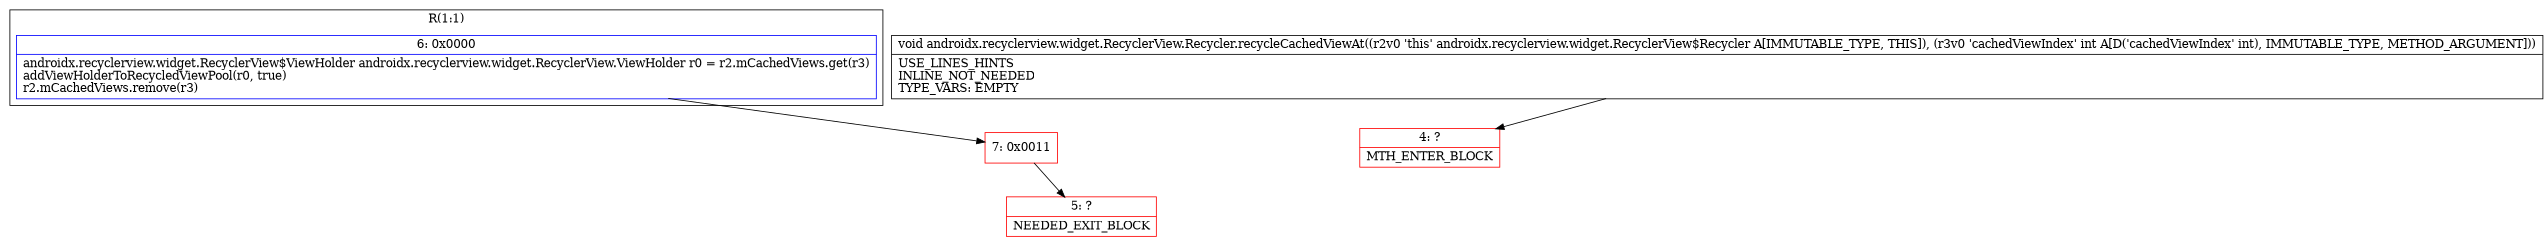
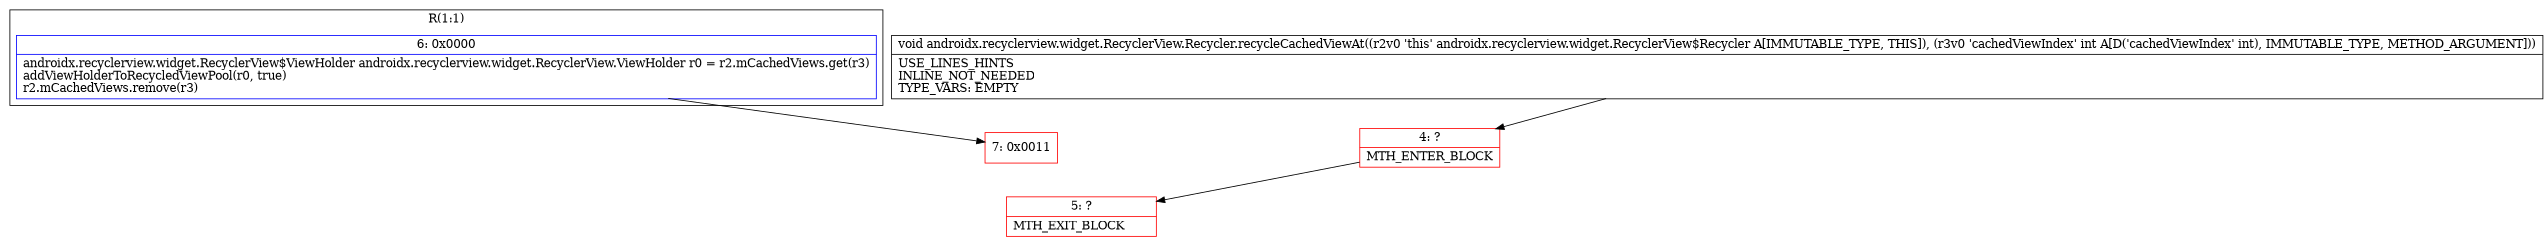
edge "7: 0x0011" -> "5: ?": now "4: ?" -> "5: ?"
node "5: ?": text "NEEDED_EXIT_BLOCK" -> "MTH_EXIT_BLOCK"
